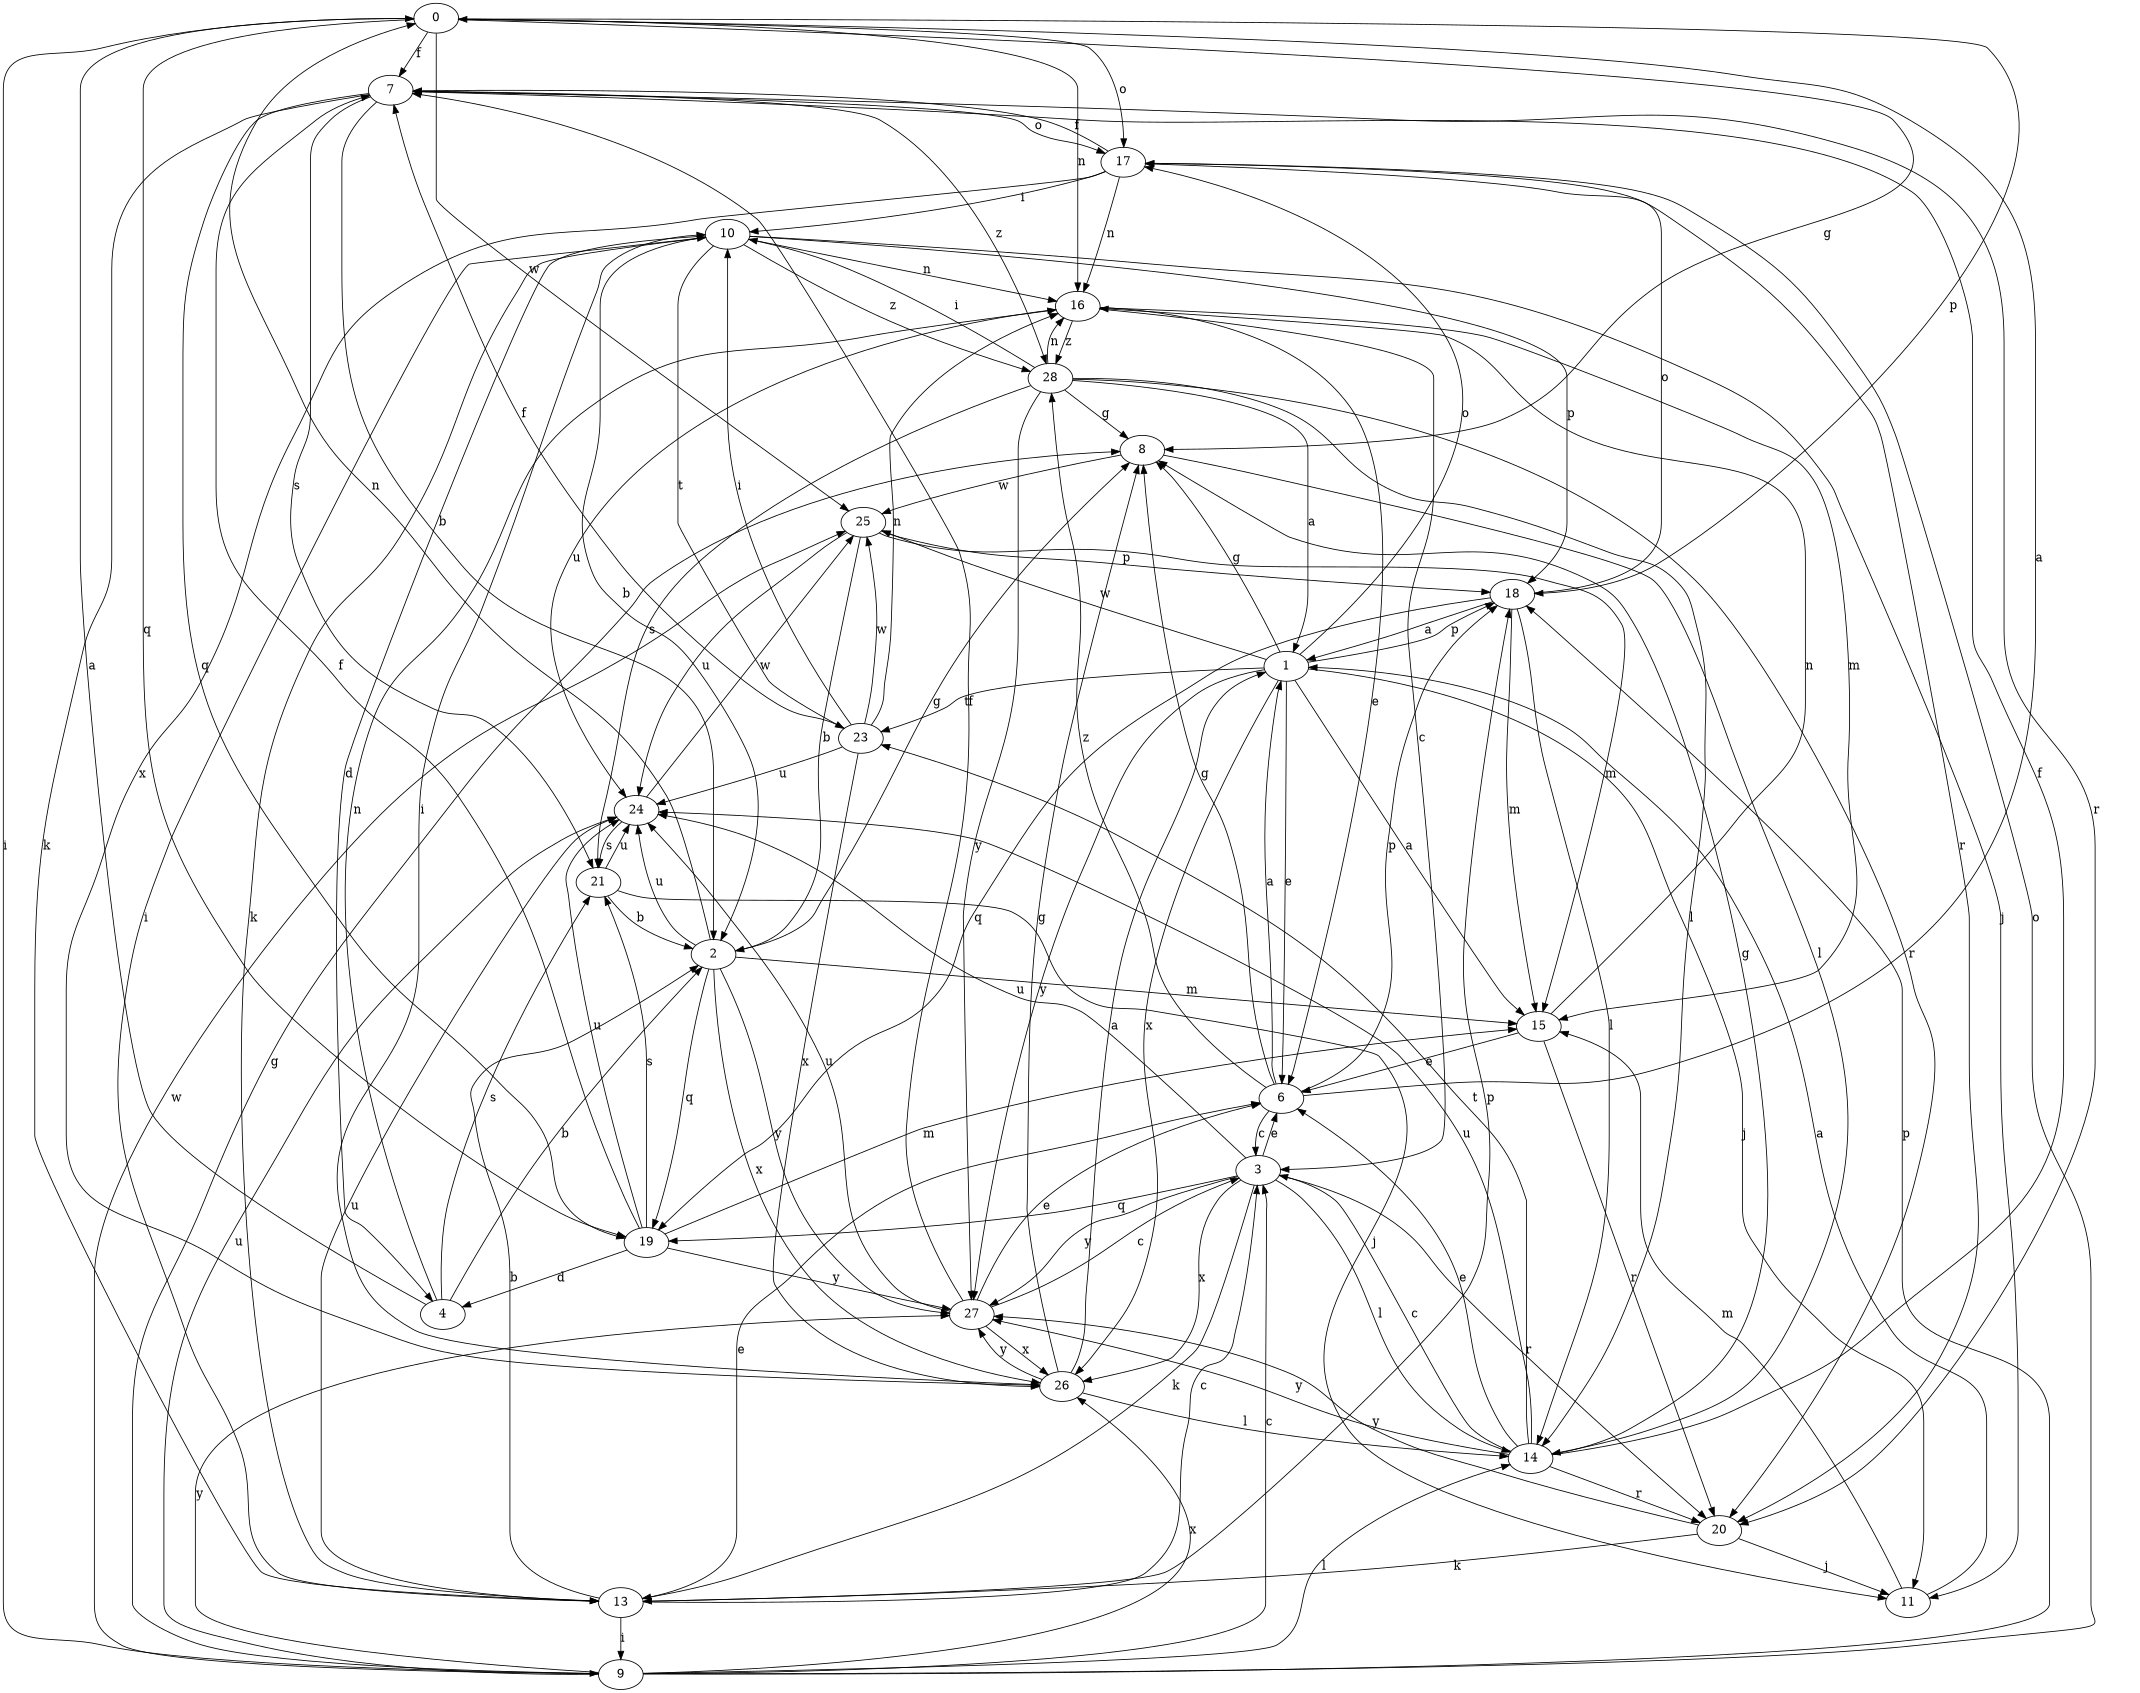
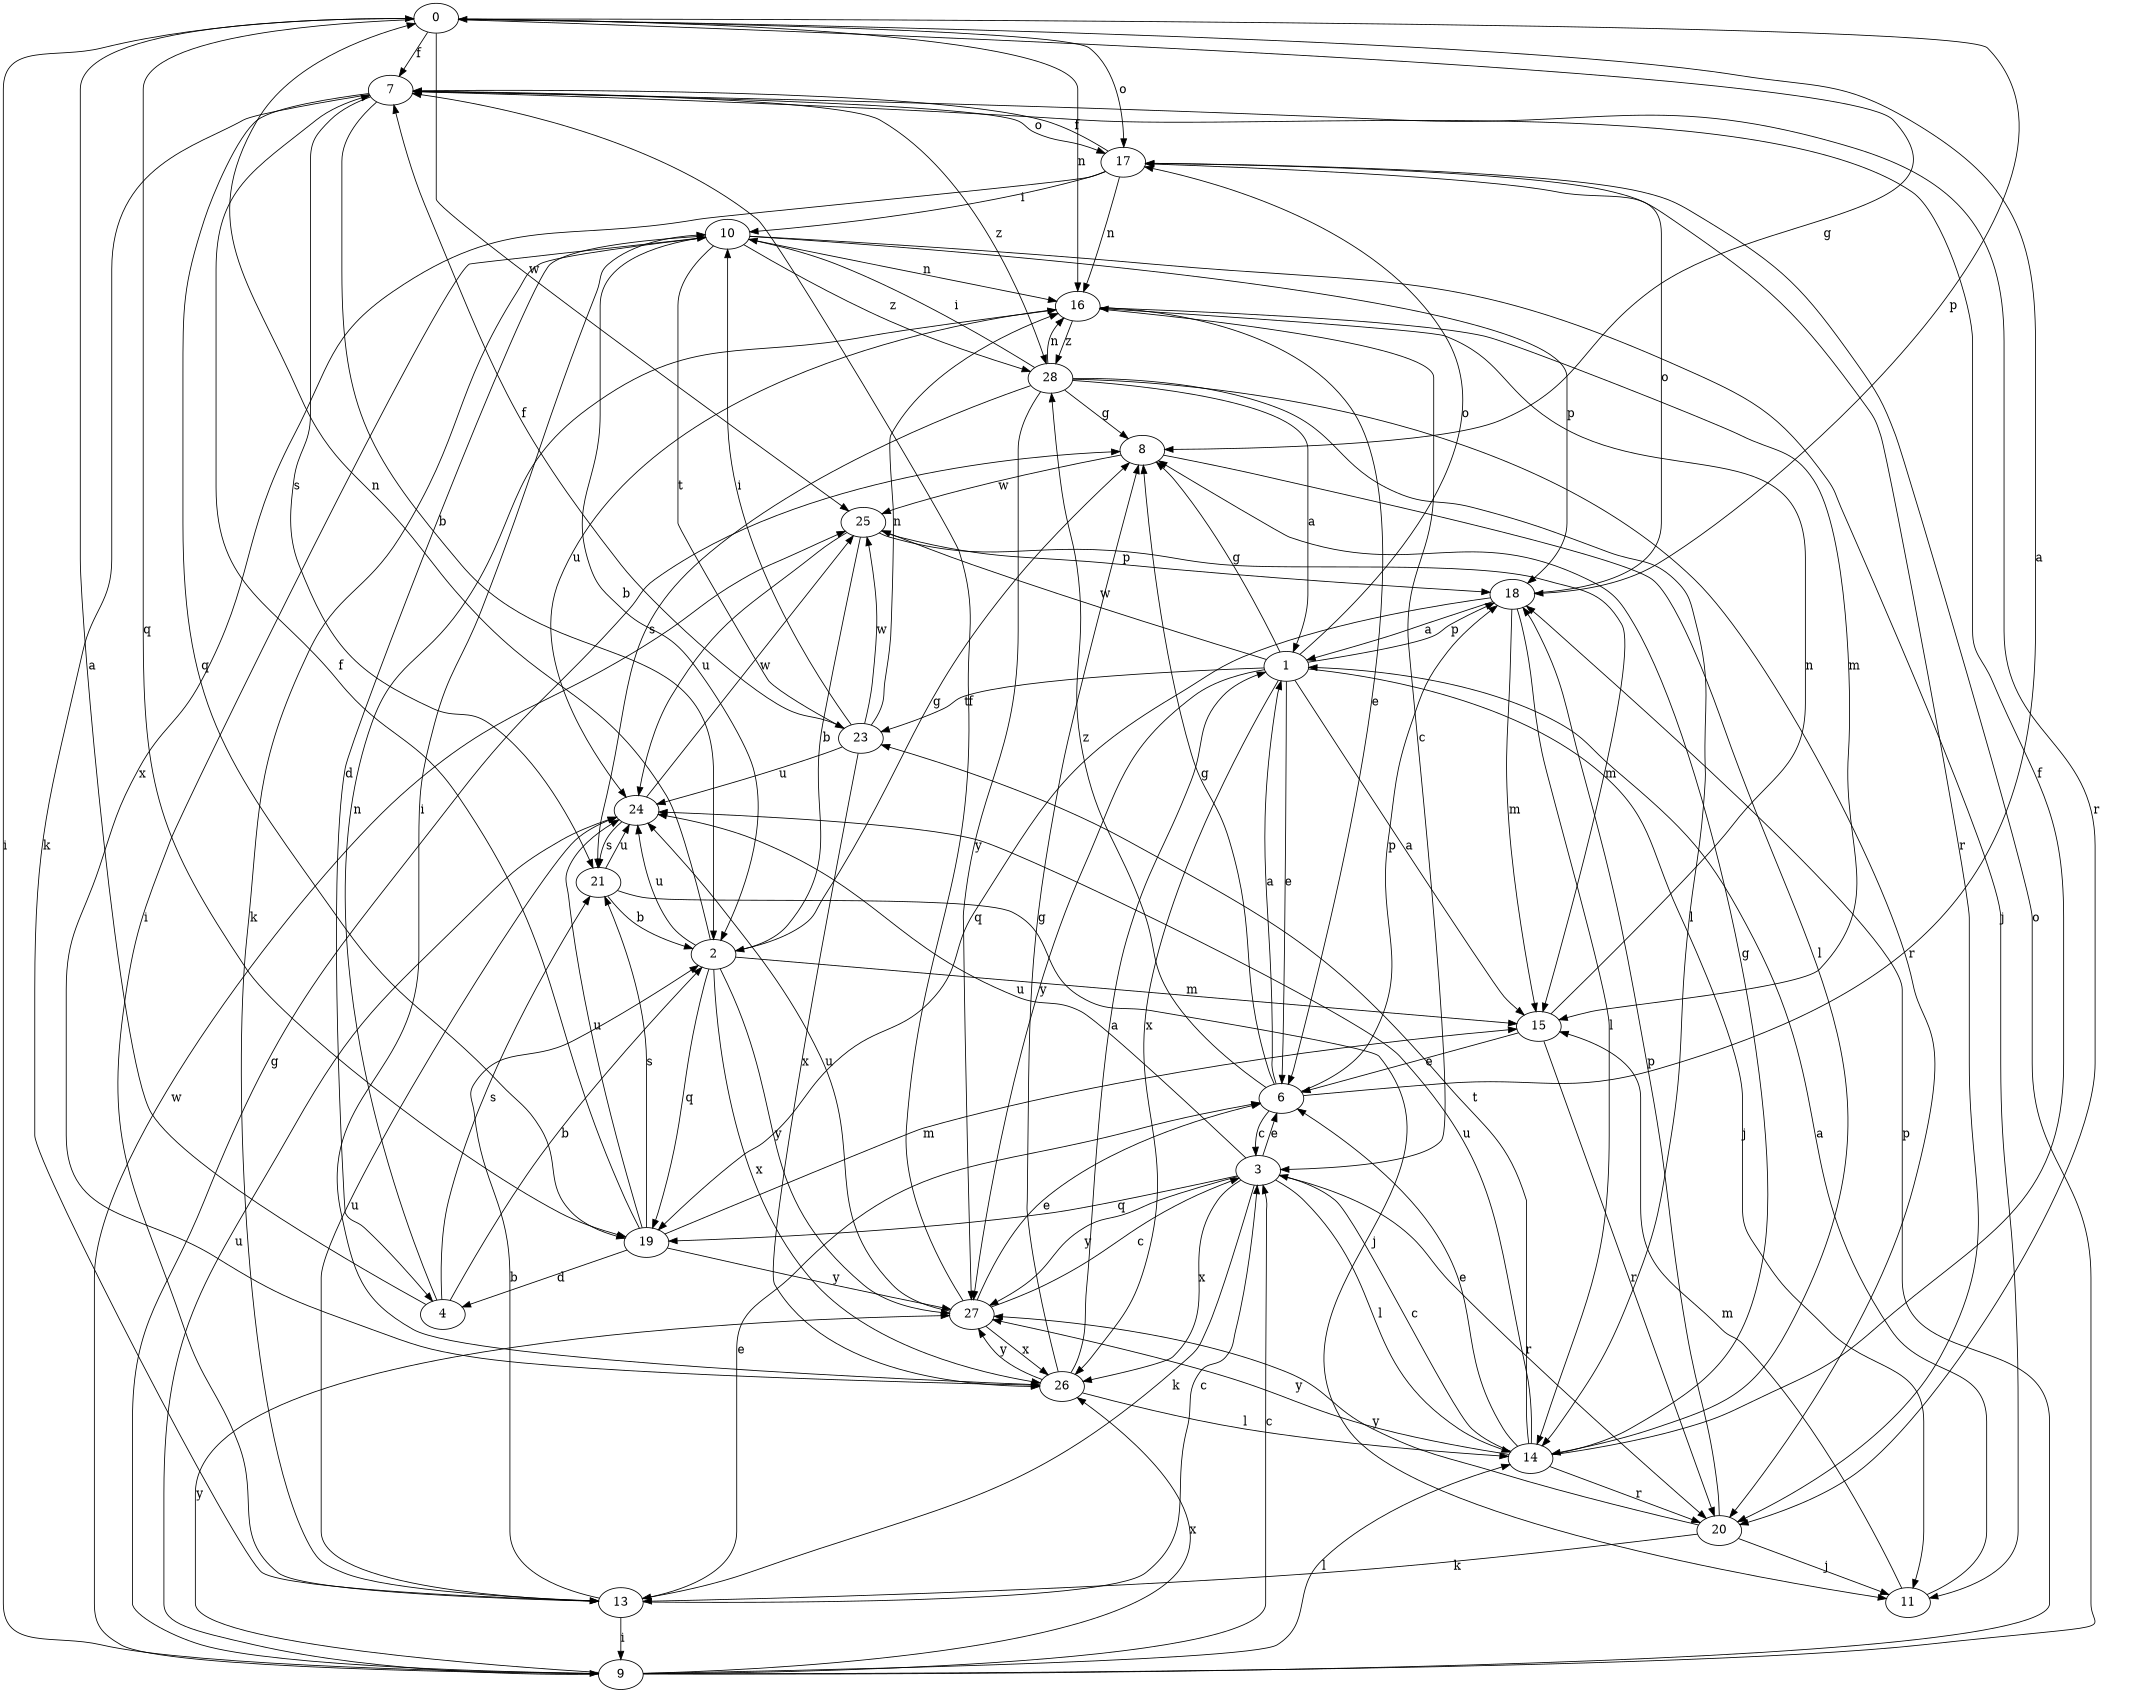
edge "13" -> "18": now "20" -> "18"
